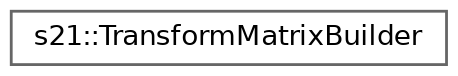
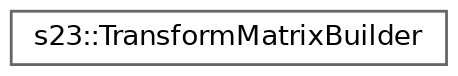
node "s21::TransformMatrixBuilder": label "s21::TransformMatrixBuilder" -> "s23::TransformMatrixBuilder"
